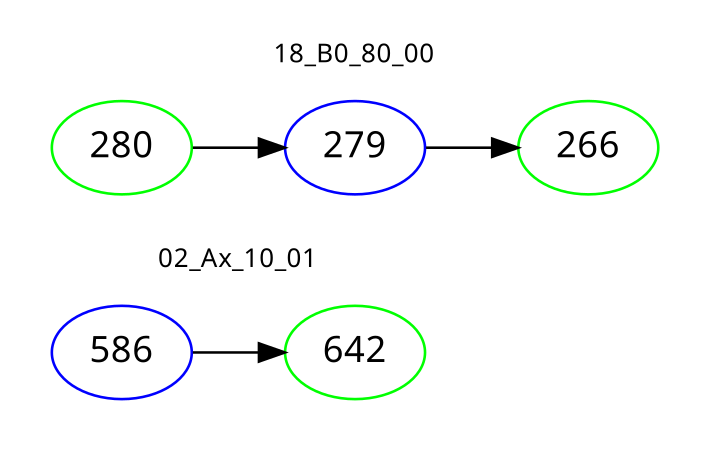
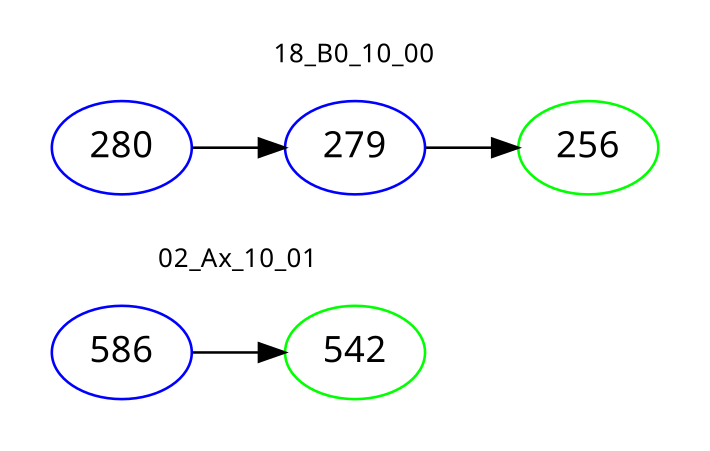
cluster "18_B0_80_00": label "18_B0_80_00" -> "18_B0_10_00"
node "280": color green -> blue
node "266": label "266" -> "256"
node "642": label "642" -> "542"
